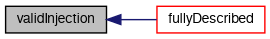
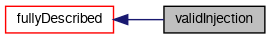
edge "fullyDescribed" -> "validInjection": reversed
